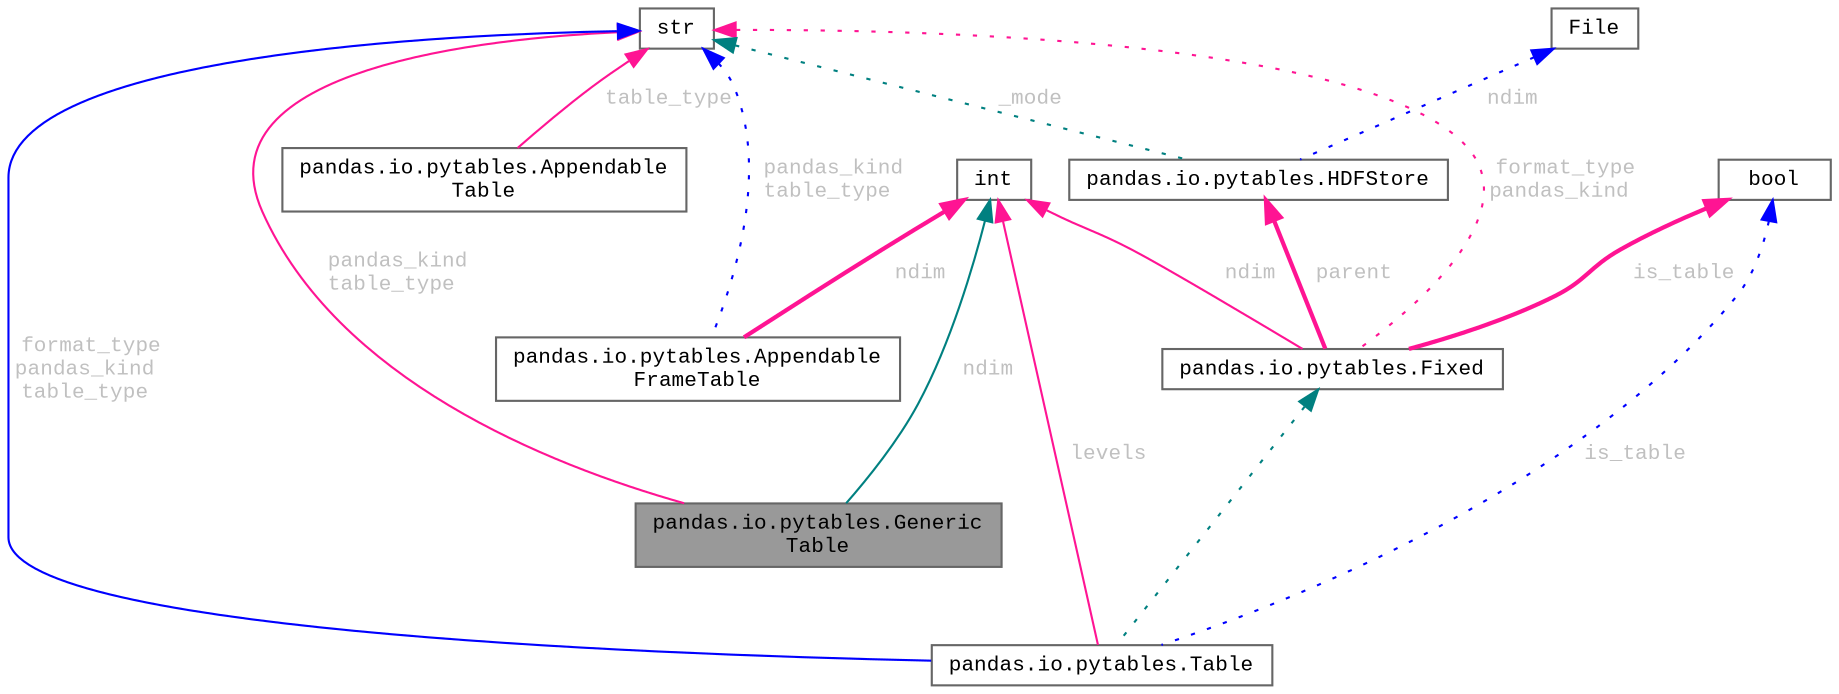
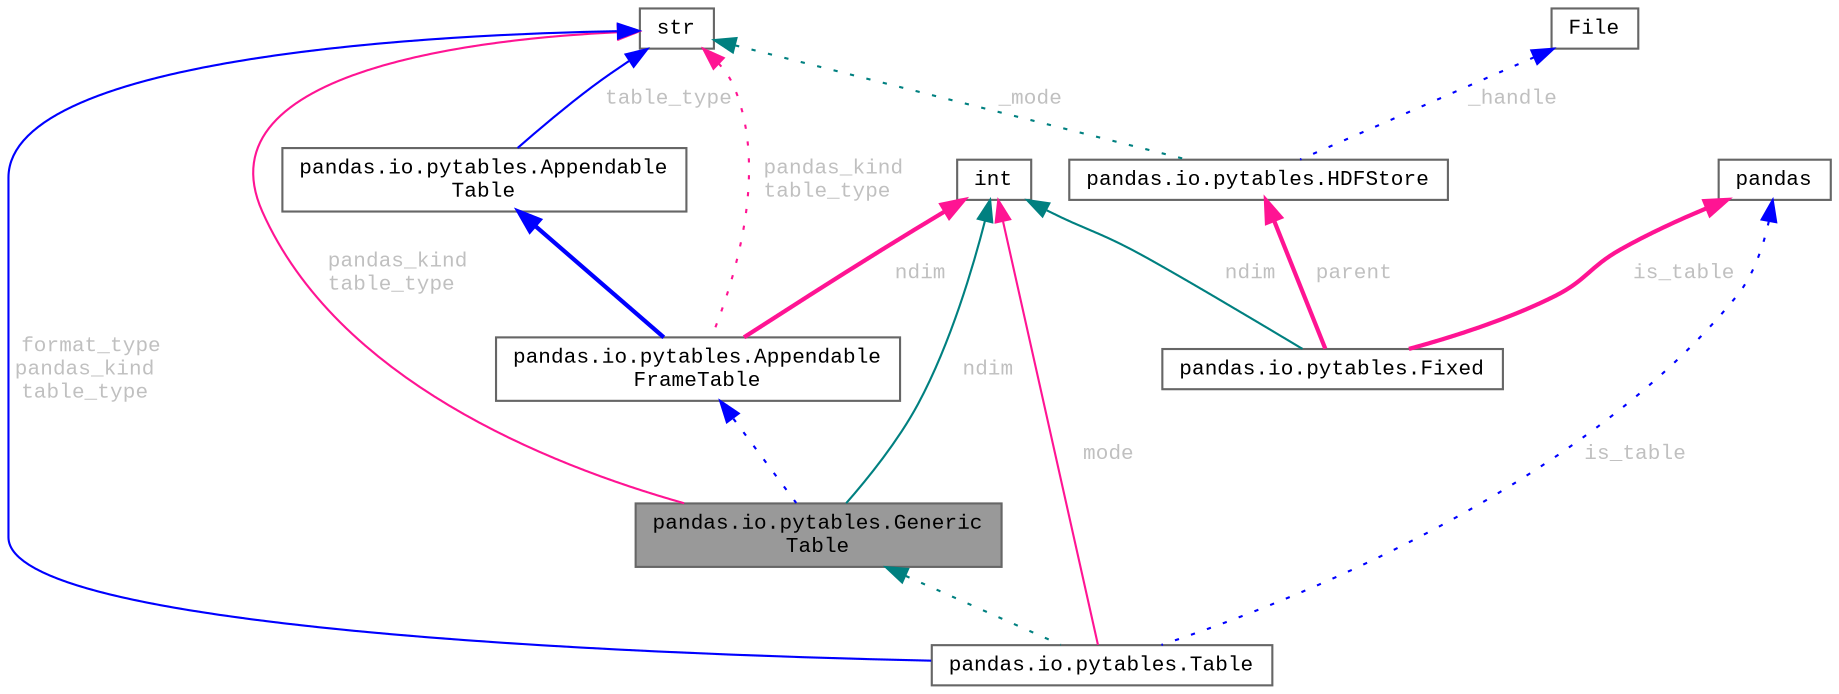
edge "pandas.io.pytables.Fixed" -> "str": removed, label "format_type pandas_kind"
edge "pandas.io.pytables.HDFStore" -> "File": label " ndim" -> " _handle"
edge "pandas.io.pytables.Appendable Table" -> "str": color deeppink -> blue
node "bool": label "bool" -> "pandas"
edge "pandas.io.pytables.Appendable FrameTable" -> "str": color blue -> deeppink
edge "pandas.io.pytables.Fixed" -> "int": color deeppink -> teal
edge "pandas.io.pytables.Appendable FrameTable" -> "pandas.io.pytables.Appendable Table": added
edge "pandas.io.pytables.Table" -> "int": label " levels" -> " mode"
edge "pandas.io.pytables.Generic Table" -> "pandas.io.pytables.Appendable FrameTable": added
edge "pandas.io.pytables.Table" -> "pandas.io.pytables.Fixed": now "pandas.io.pytables.Table" -> "pandas.io.pytables.Generic Table"
